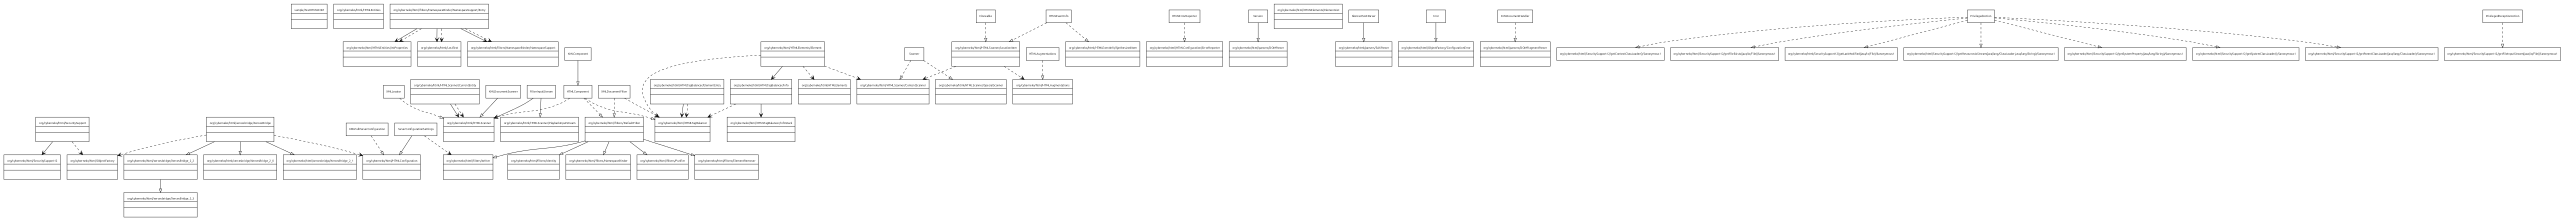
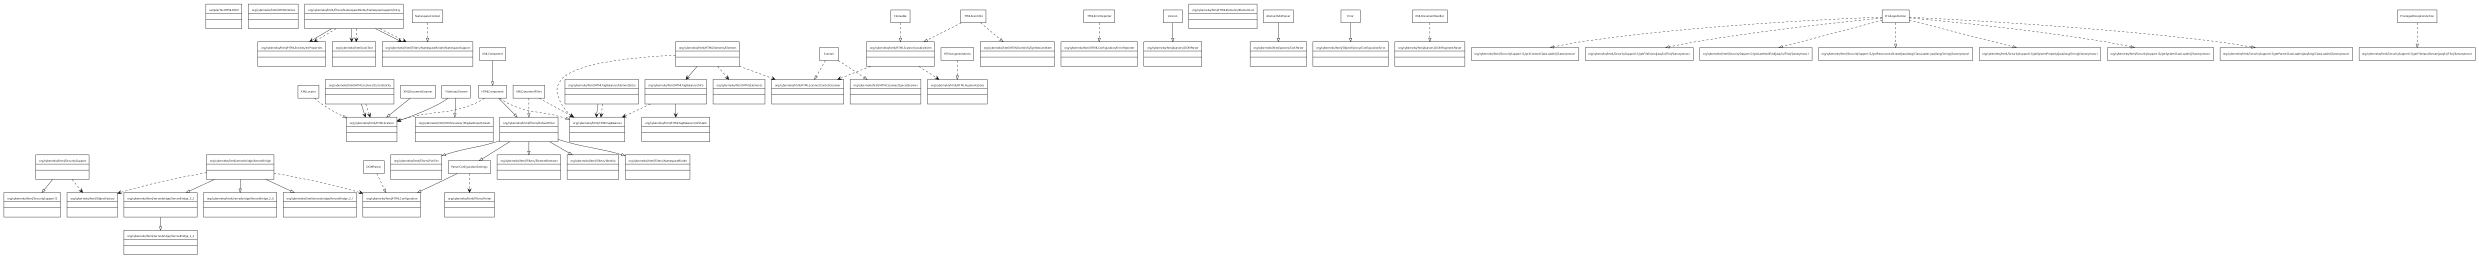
node "NamespaceContext": added
edge "HTMLComponent" -> "org/cyberneko/html/filters/DefaultFilter": style dashed -> solid
node "XMLPullParserConfiguration": label "XMLPullParserConfiguration" -> "DOMParser"
edge "org/cyberneko/html/SecuritySupport" -> "org/cyberneko/html/SecuritySupport12": arrowhead open -> empty
edge "org/cyberneko/html/filters/DefaultFilter" -> "org/cyberneko/html/filters/Writer": now "org/cyberneko/html/filters/DefaultFilter" -> "ParserConfigurationSettings"
